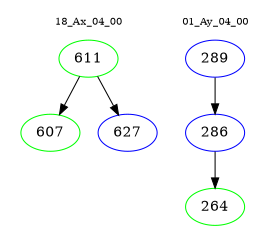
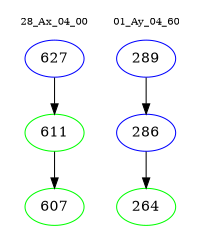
cluster "18_Ax_04_00": label "18_Ax_04_00" -> "28_Ax_04_00"
cluster "01_Ay_04_00": label "01_Ay_04_00" -> "01_Ay_04_60"
edge "611" -> "627": reversed
